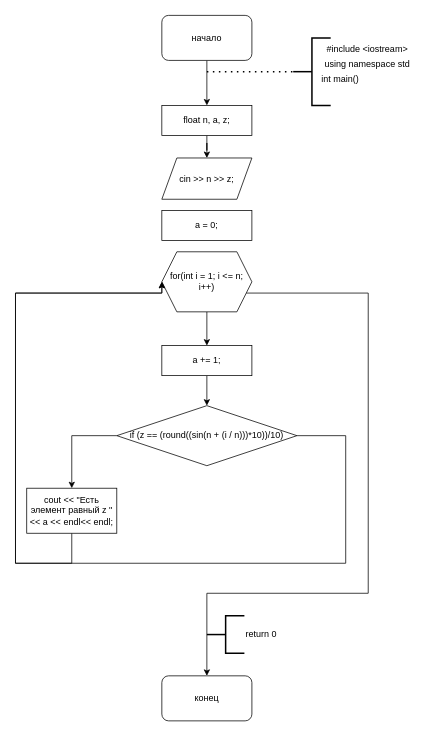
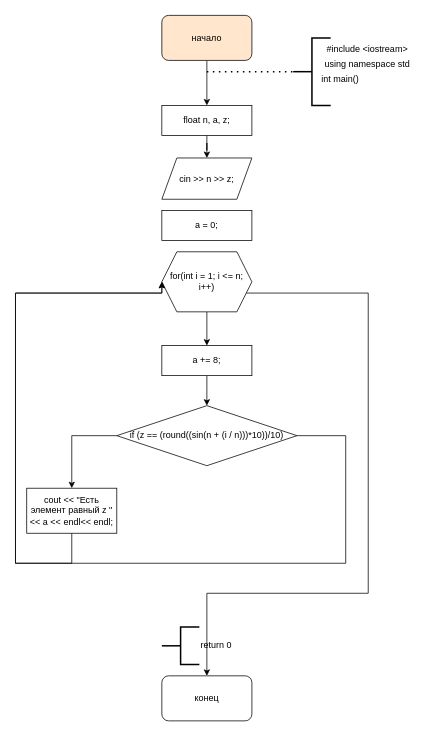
node "начало": fillcolor #ffffff -> #ffe6cc
node "a += 1;": label "a += 1;" -> "a += 8;"
node "return 0": moved (225, 634) -> (180, 645)
